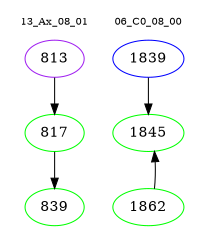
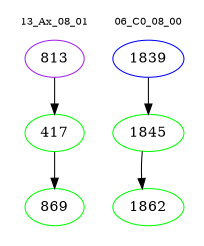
node "817": label "817" -> "417"
edge "1862" -> "1845": reversed
node "839": label "839" -> "869"
